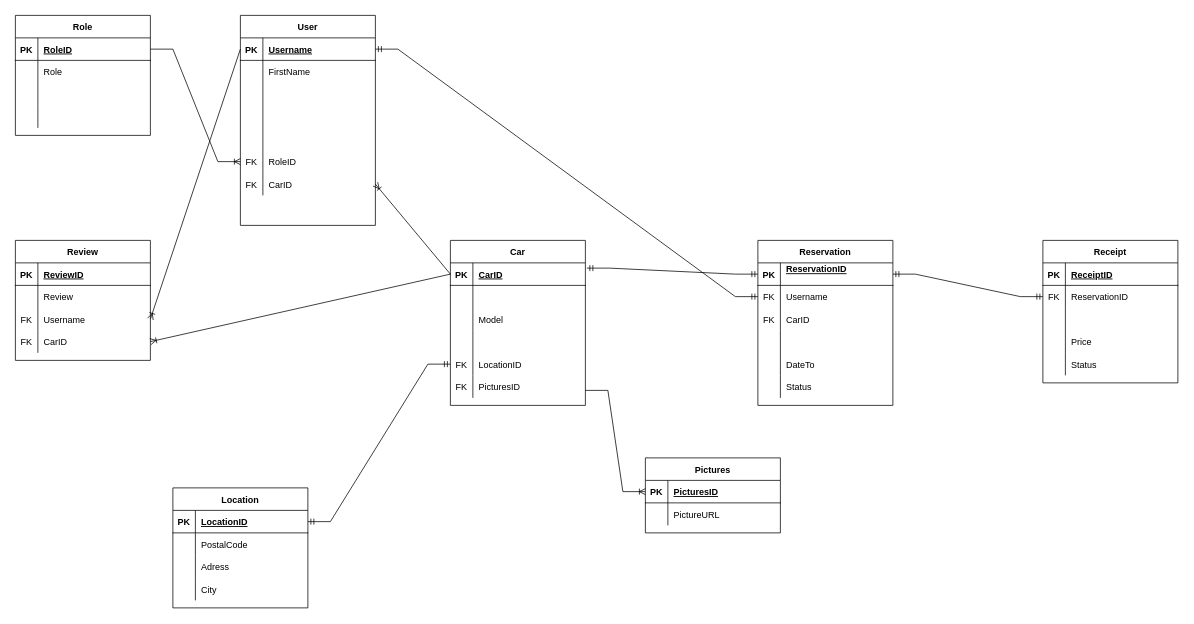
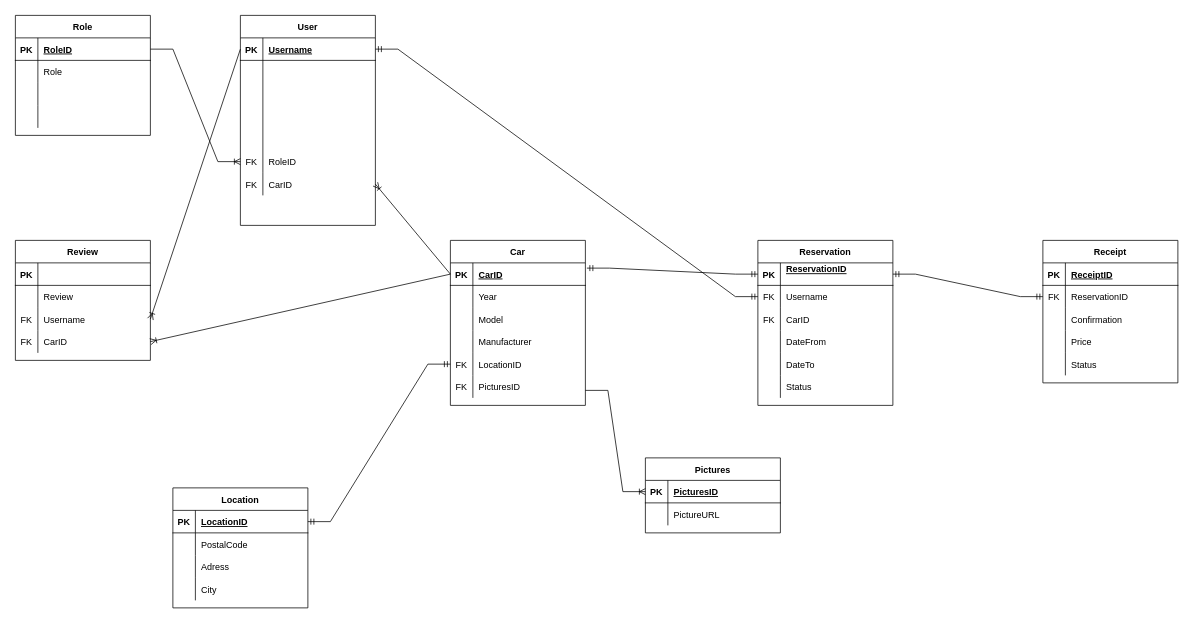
node "FirstName": removed
node "ReviewID": removed
node "Year": added
node "Confirmation": added
node "Manufacturer": added
node "DateFrom": added
